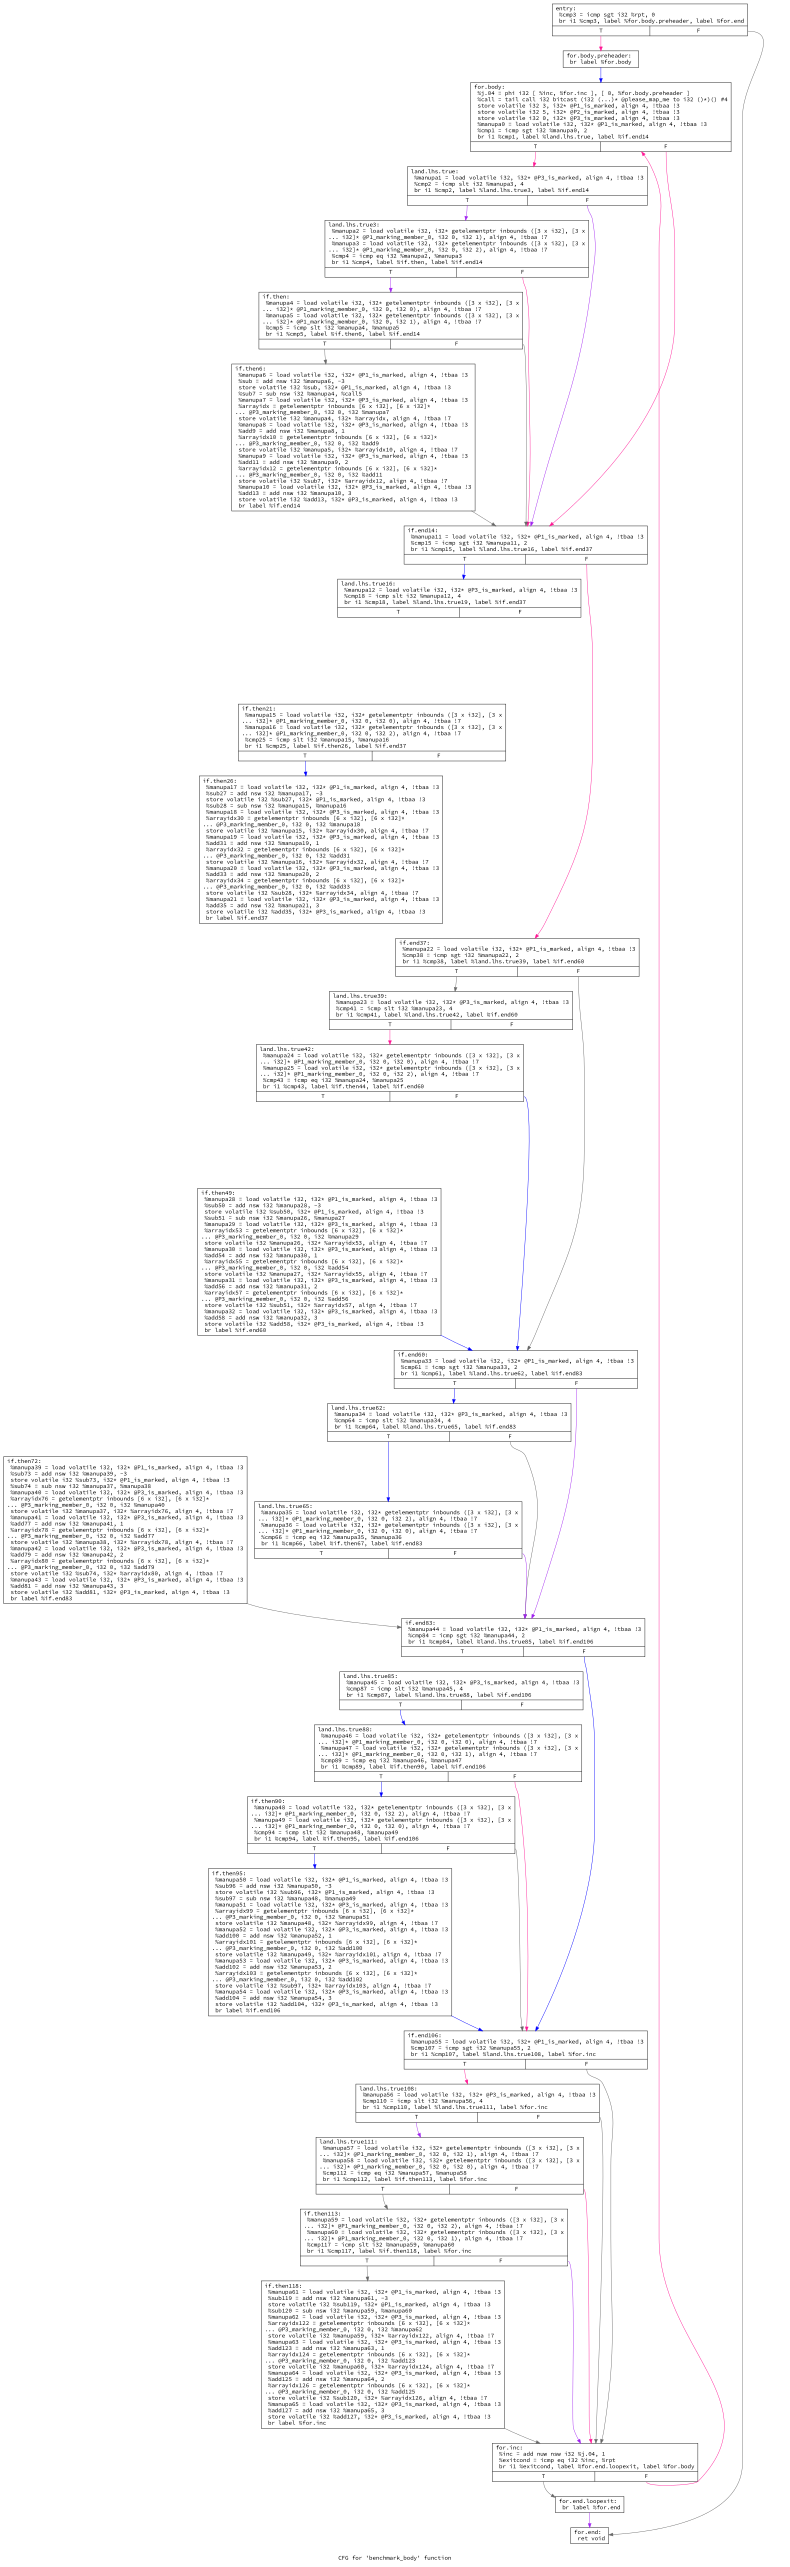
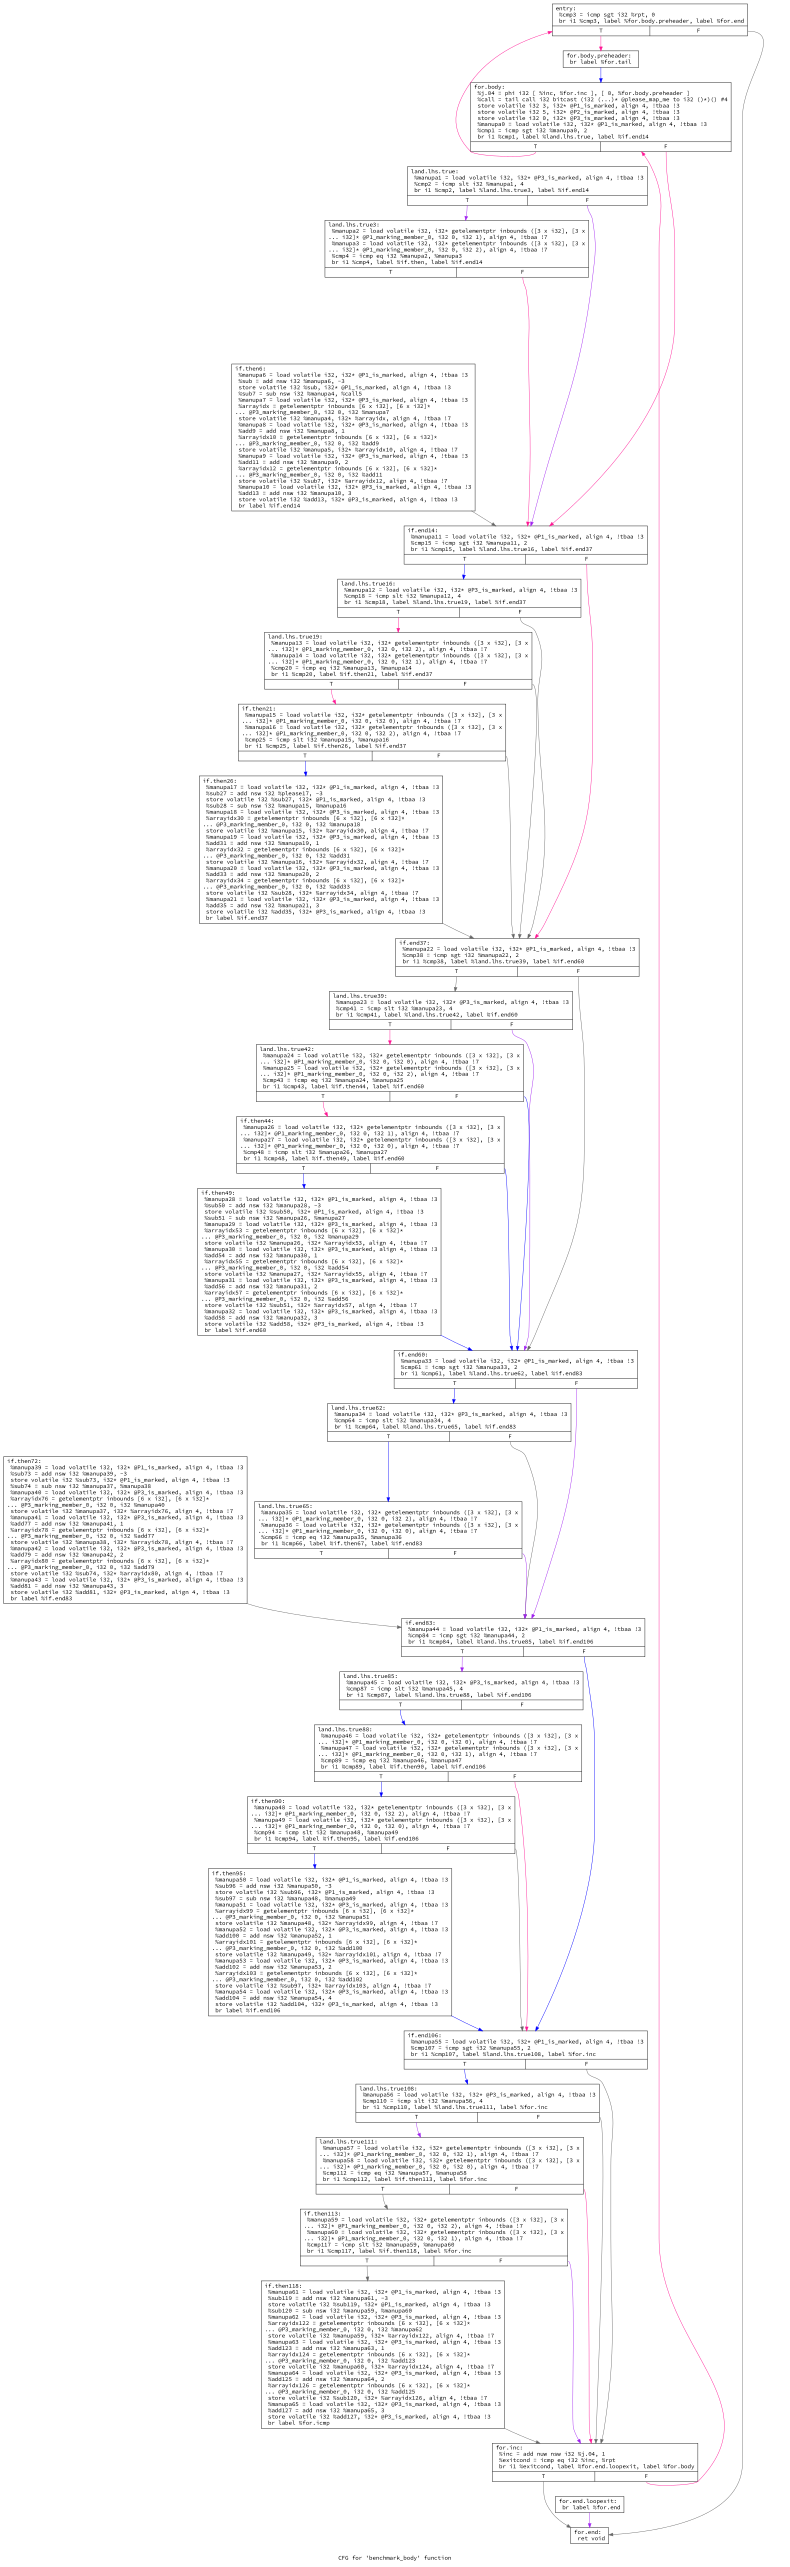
node "for.body.preheader:": text "br label %for.body" -> "br label %for.tail"
edge "for.body:" -> "land.lhs.true:": now "for.body:" -> "entry:"
node "land.lhs.true:": text "%cmp2 = icmp slt i32 %manupa3, 4" -> "%cmp2 = icmp slt i32 %manupa1, 4"
node "if.then:": removed
node "land.lhs.true19:": added
edge "land.lhs.true16:" -> "if.end37:": added
node "if.then26:": text "%sub27 = add nsw i32 %manupa17, -3" -> "%sub27 = add nsw i32 %please17, -3"
edge "if.then21:" -> "if.end37:": added
edge "if.then26:" -> "if.end37:": added
node "if.then44:": added
edge "land.lhs.true39:" -> "if.end60:": added
edge "if.end83:" -> "land.lhs.true85:": added
node "if.then95:": text "%add104 = add nsw i32 %manupa54, 3" -> "%add104 = add nsw i32 %manupa54, 4"
edge "if.end106:" -> "land.lhs.true108:": color deeppink -> blue
node "if.then118:": text "br label %for.inc" -> "br label %for.icmp"
edge "for.inc:" -> "for.end.loopexit:": now "for.inc:" -> "for.end:"
